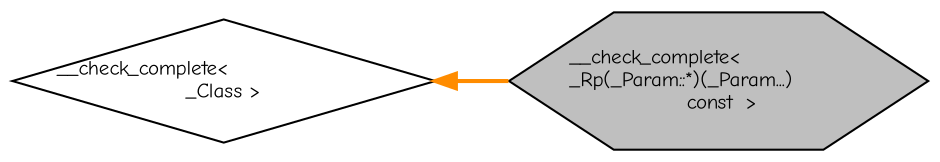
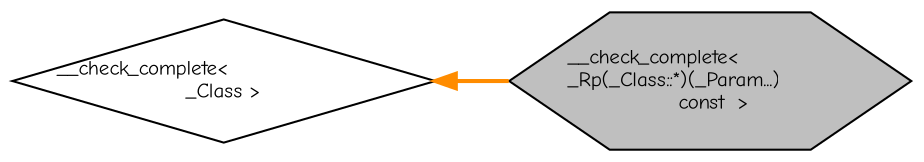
node "__check_complete< _Rp(_Param::*)(_Param...) const  >": label "__check_complete< _Rp(_Param::*)(_Param...) const  >" -> "__check_complete< _Rp(_Class::*)(_Param...) const  >"
